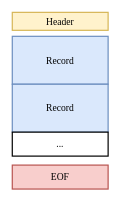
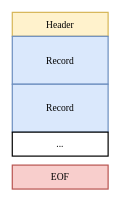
node "Header": size 96x18 -> 96x24
